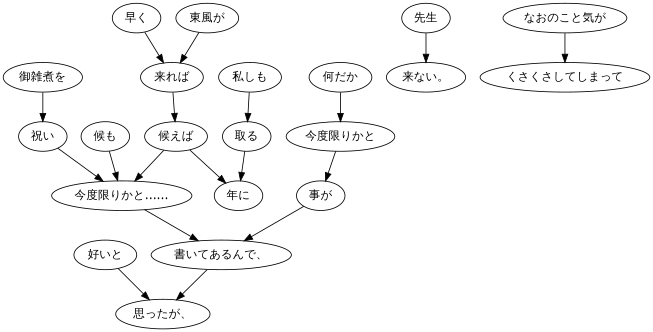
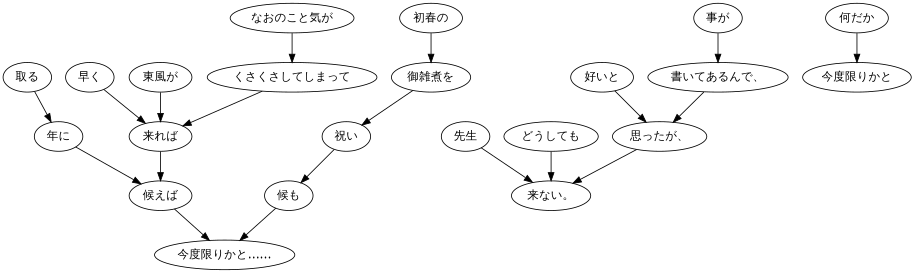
node "初春の": added
node "私しも": removed
edge "くさくさしてしまって" -> "来れば": added
node "どうしても": added
edge "祝い" -> "今度限りかと……": now "祝い" -> "候も"
edge "今度限りかと" -> "事が": removed
edge "候えば" -> "年に": reversed
edge "思ったが、" -> "来ない。": added
edge "今度限りかと……" -> "書いてあるんで、": removed
